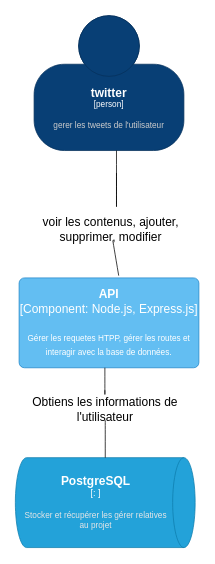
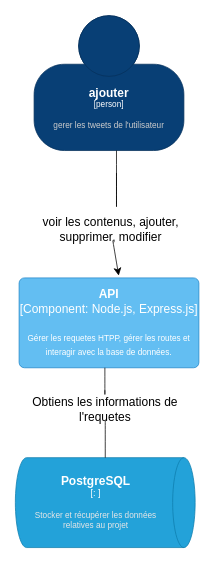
node "twitter [person] gerer les tweets de l'utilisateur": label "twitter [person] gerer les tweets de l'utilisateur" -> "ajouter [person] gerer les tweets de l'utilisateur"
edge "voir les contenus, ajouter, supprimer, modifier" -- "API [Component: Node.js, Express.js] Gérer les requetes HTPP, gérer les routes et interagir avec la base de données.": arrowhead none -> classic
node "Obtiens les informations de l'utilisateur": label "Obtiens les informations de l'utilisateur" -> "Obtiens les informations de l'requetes"
node "PostgreSQL [: ] Stocker et récupérer les gérer relatives au projet": label "PostgreSQL [: ] Stocker et récupérer les gérer relatives au projet" -> "PostgreSQL [: ] Stocker et récupérer les données relatives au projet"
